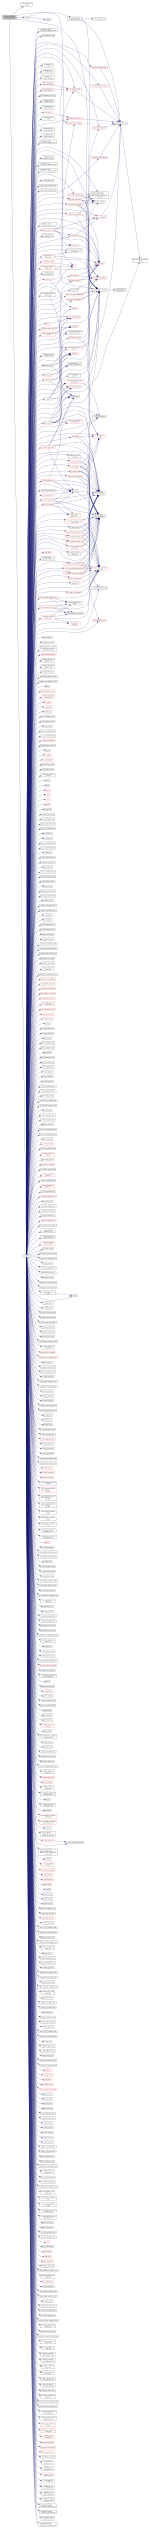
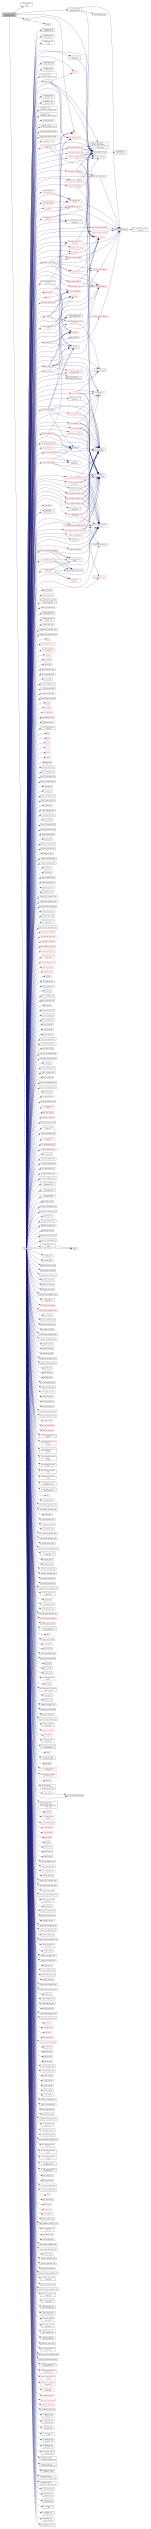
edge "hpx_main" -> "hpx::util::thread_specific _ptr::get": now "hpx_main" -> "hpx::find_all_localities"
